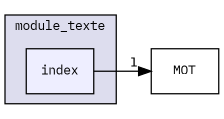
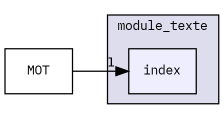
edge "index" -> "MOT": reversed
